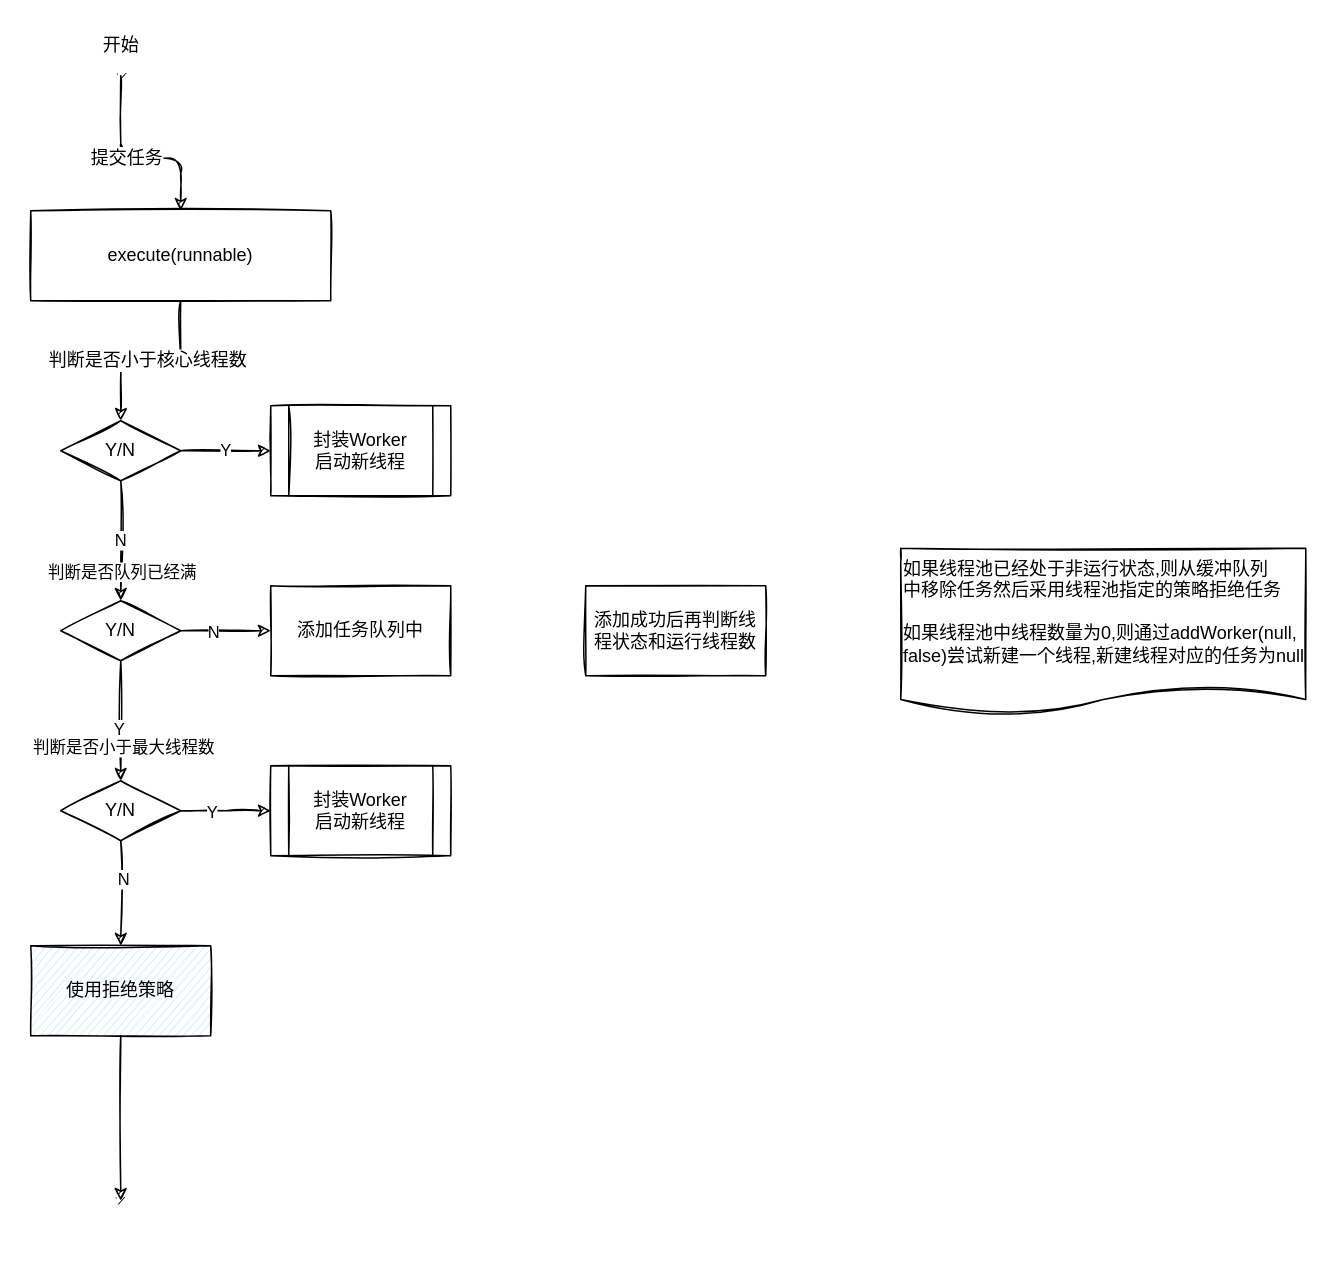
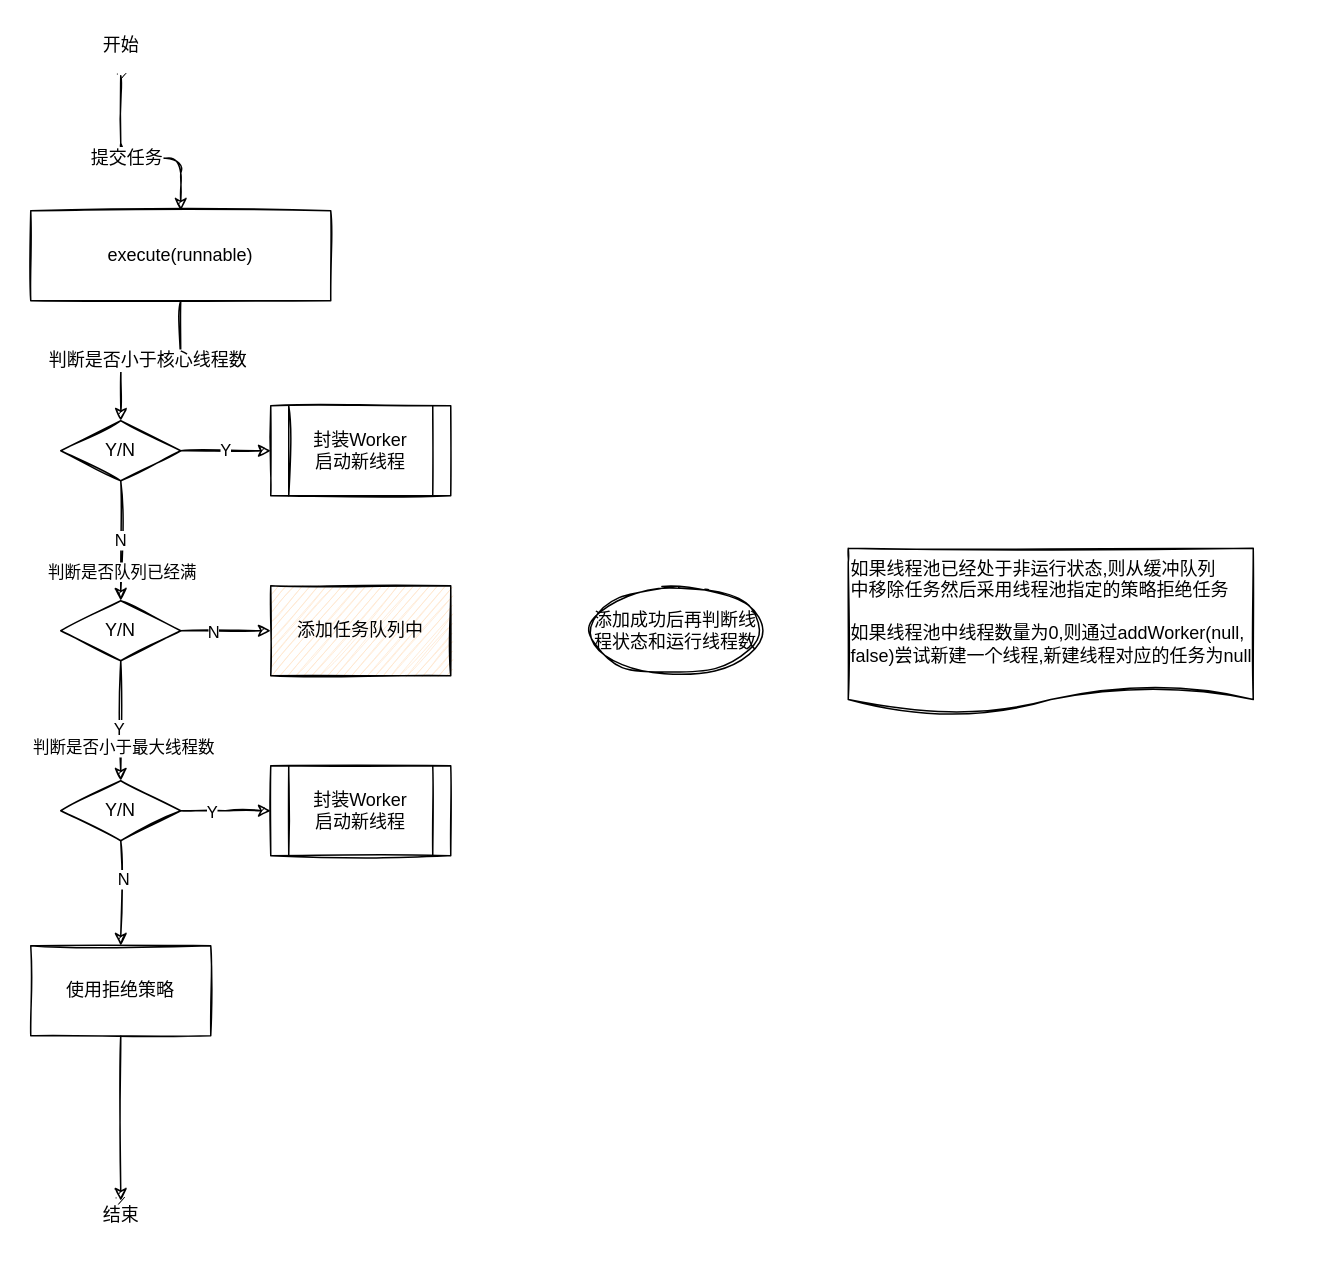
node "添加任务队列中": fillcolor #ffffff -> #ffe6cc
node "添加成功后再判断线程状态和运行线程数": shape rectangle -> ellipse
node "如果线程池已经处于非运行状态,则从缓冲队列 中移除任务然后采用线程池指定的策略拒绝任务 如果线程池中线程数量为0,则通过addWorker(null, false)尝试新建一个线程,新建线程对应的任务为null": moved (1103, 631) -> (1051, 631)
node "使用拒绝策略": fillcolor #dae8fc -> #ffffff
node "结束": added
